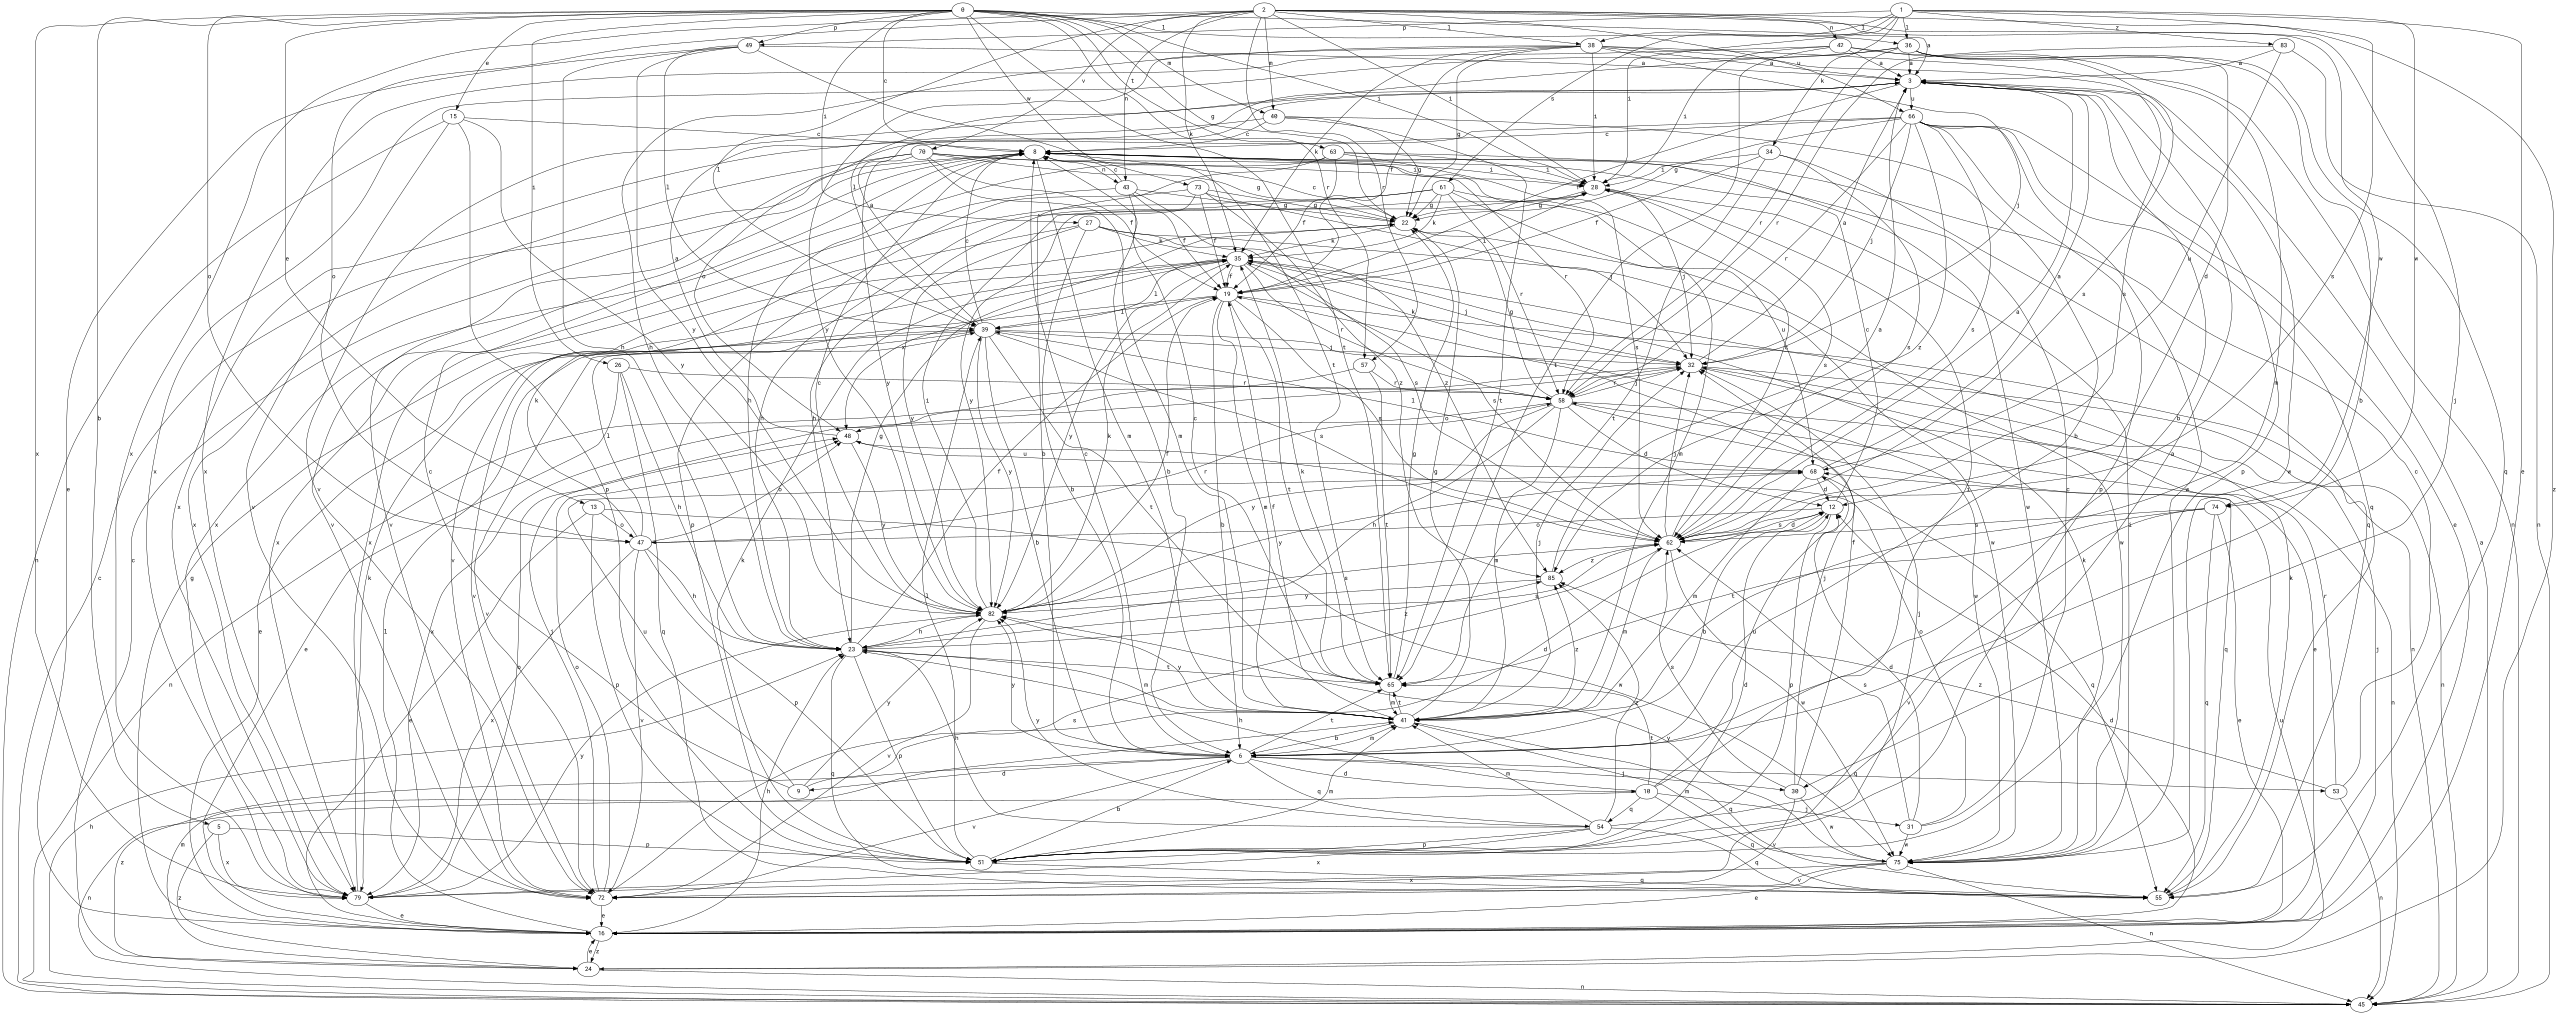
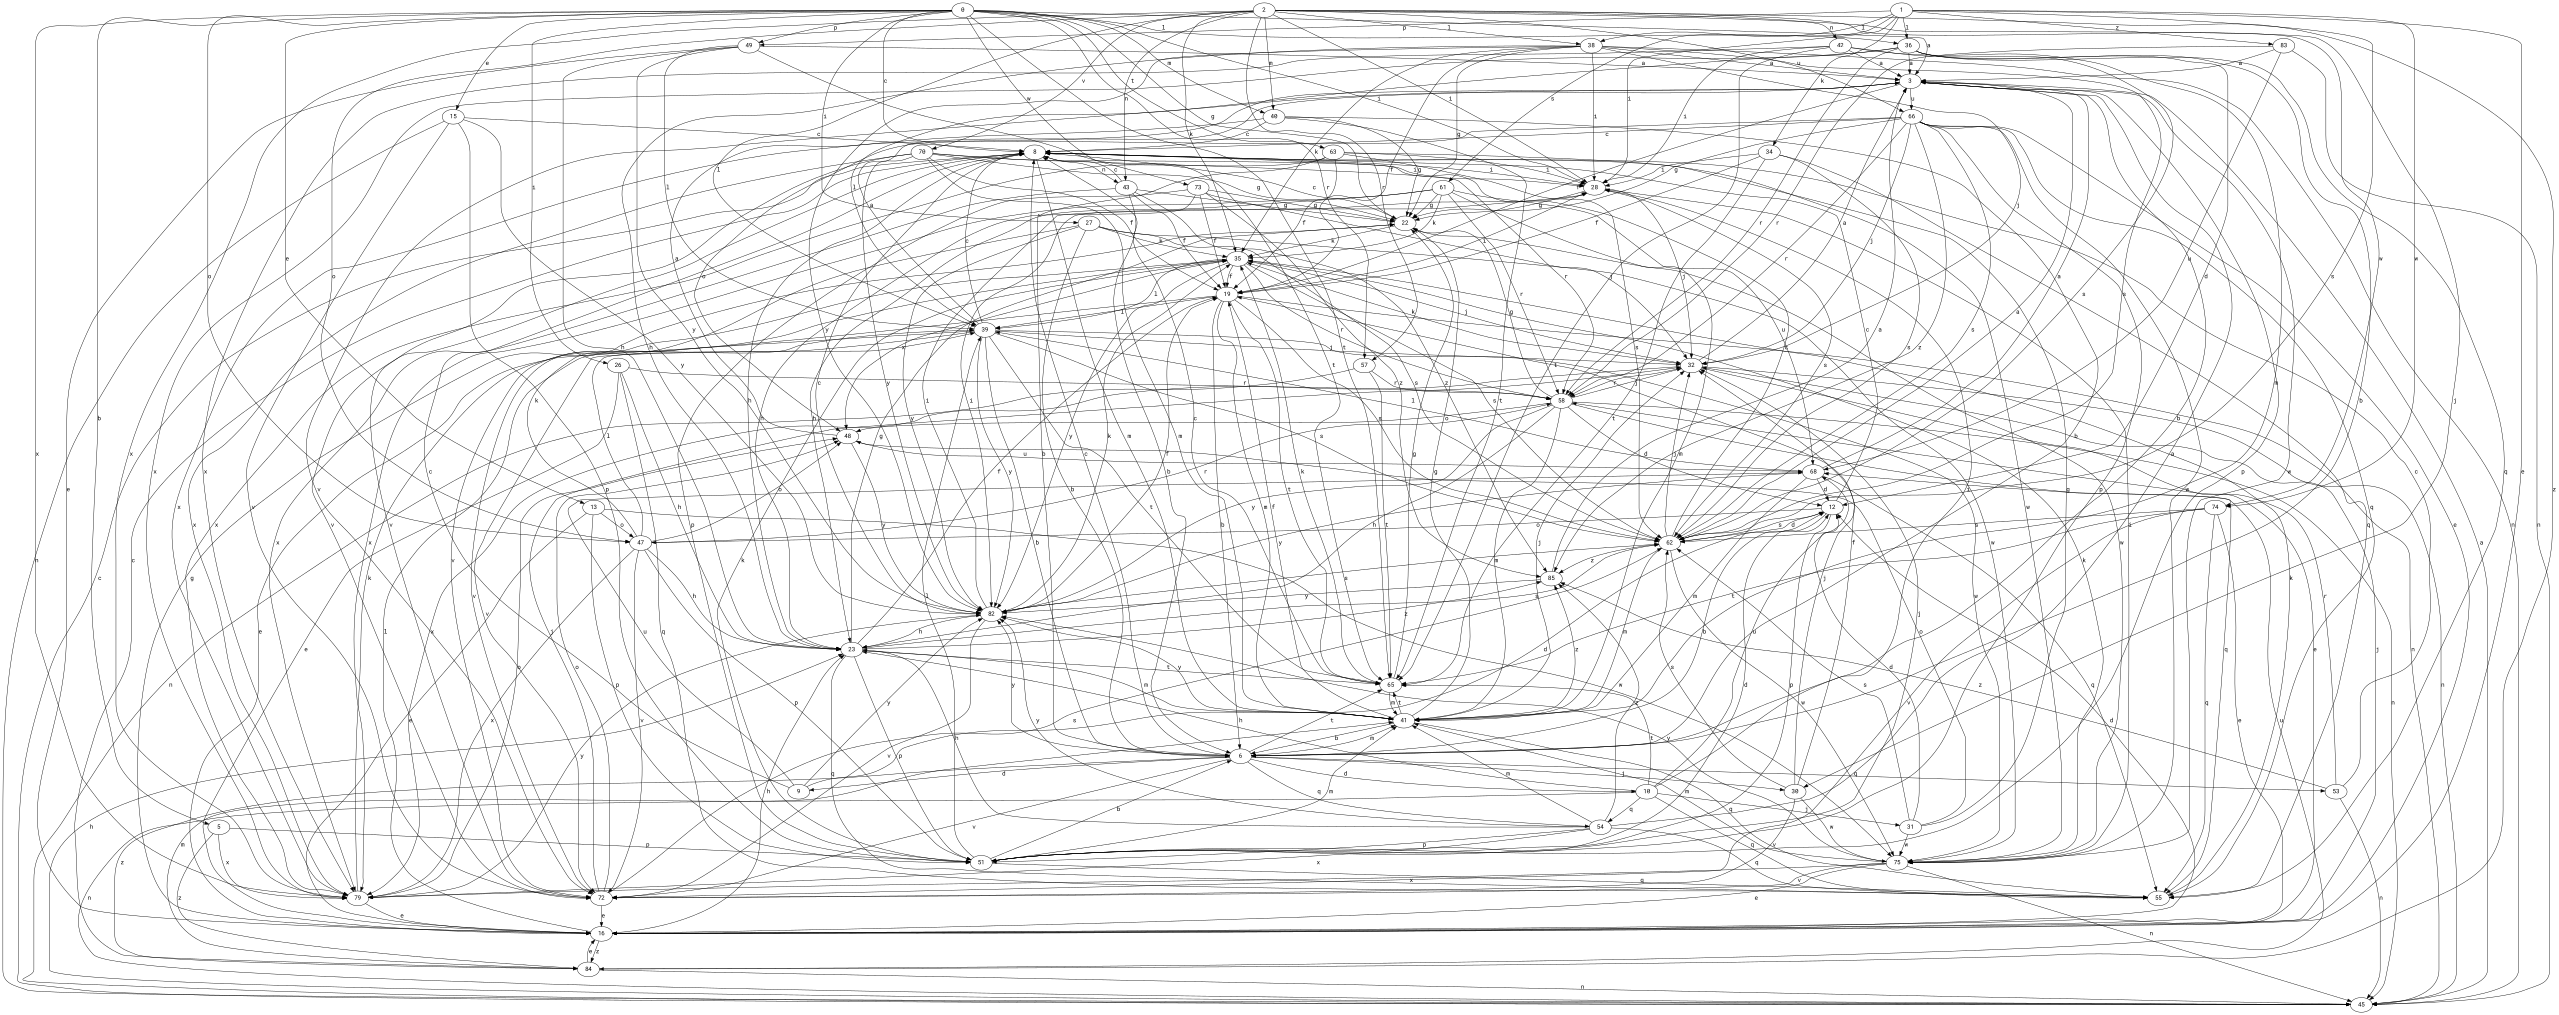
edge "28" -> "82": label "y" -> "i"
edge "31" -> "8": label "c" -> "g"
node "24": label "24" -> "84"
